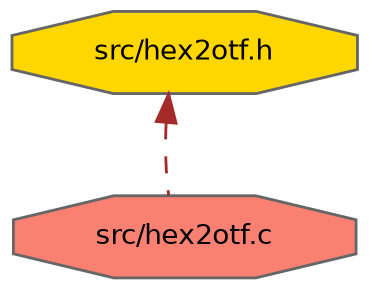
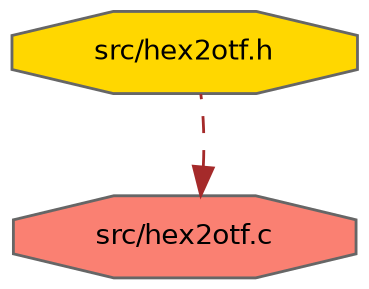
edge "src/hex2otf.c" -> "src/hex2otf.h": reversed
